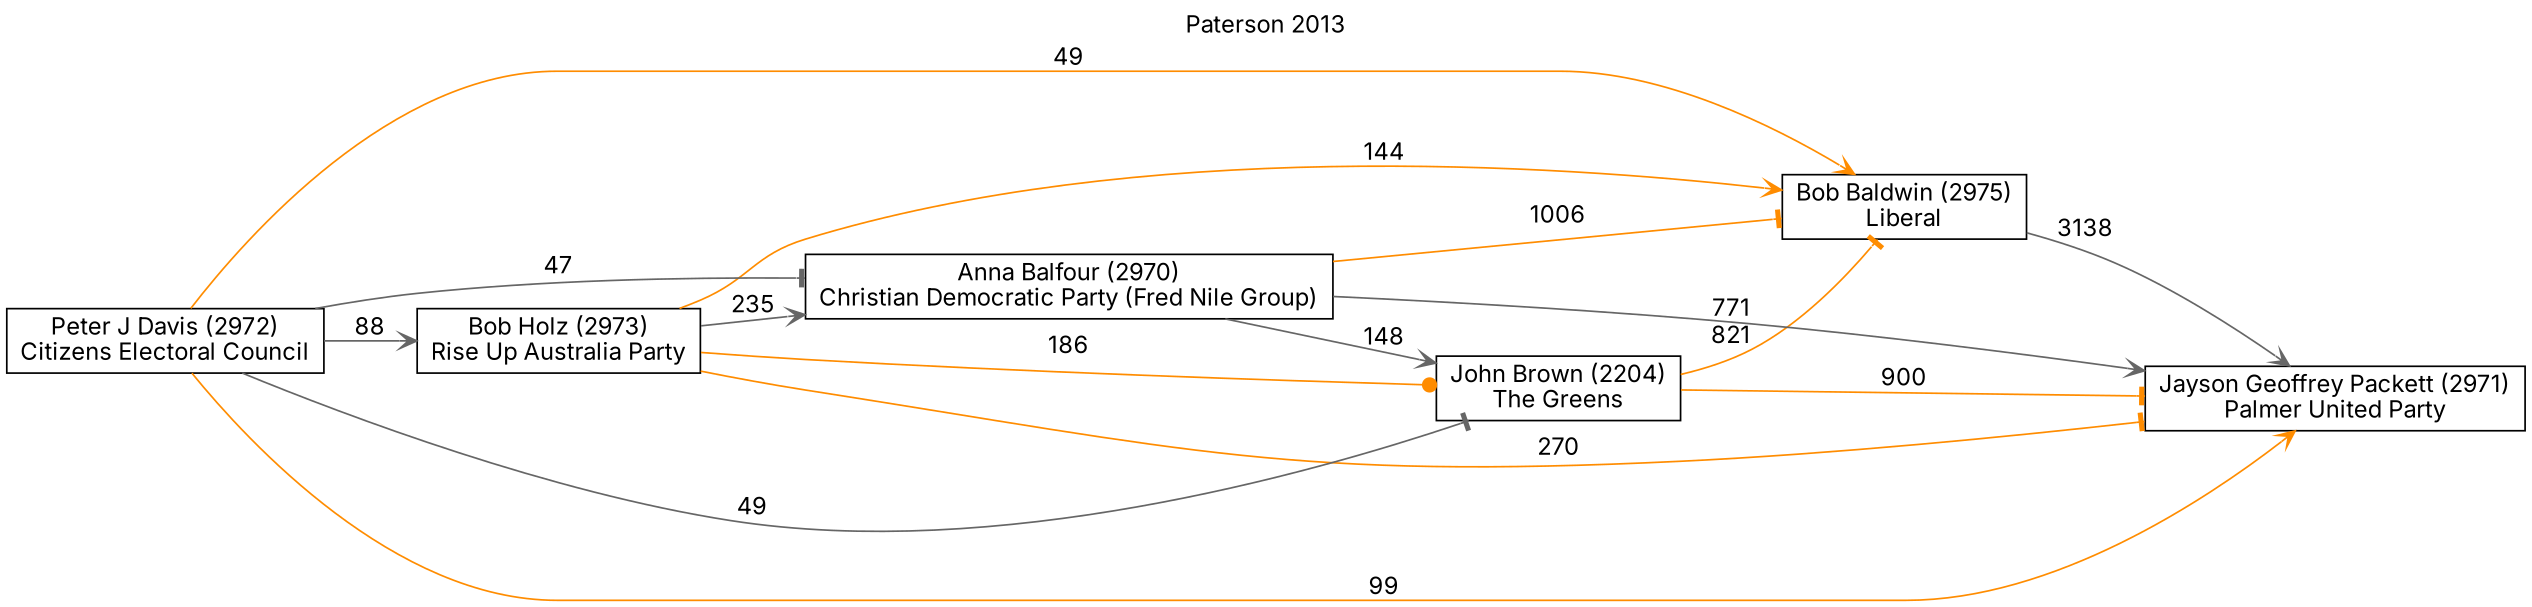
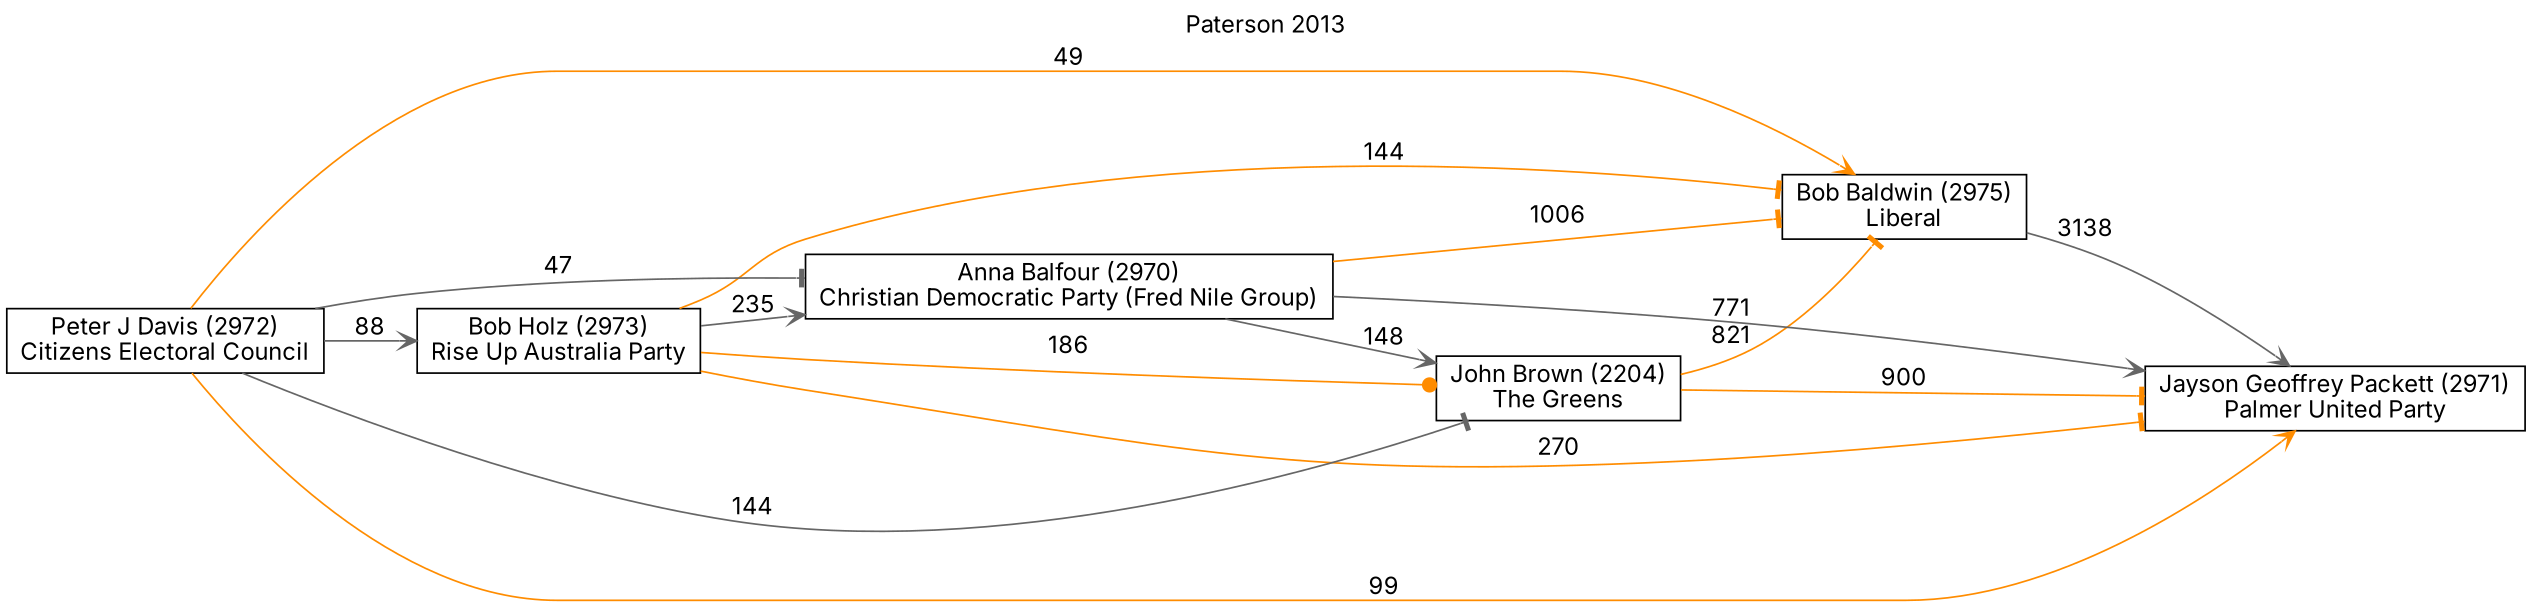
edge "Bob Holz (2973) Rise Up Australia Party" -> "Bob Baldwin (2975) Liberal": arrowhead vee -> tee
edge "Peter J Davis (2972) Citizens Electoral Council" -> "John Brown (2204) The Greens": label "49" -> "144"
